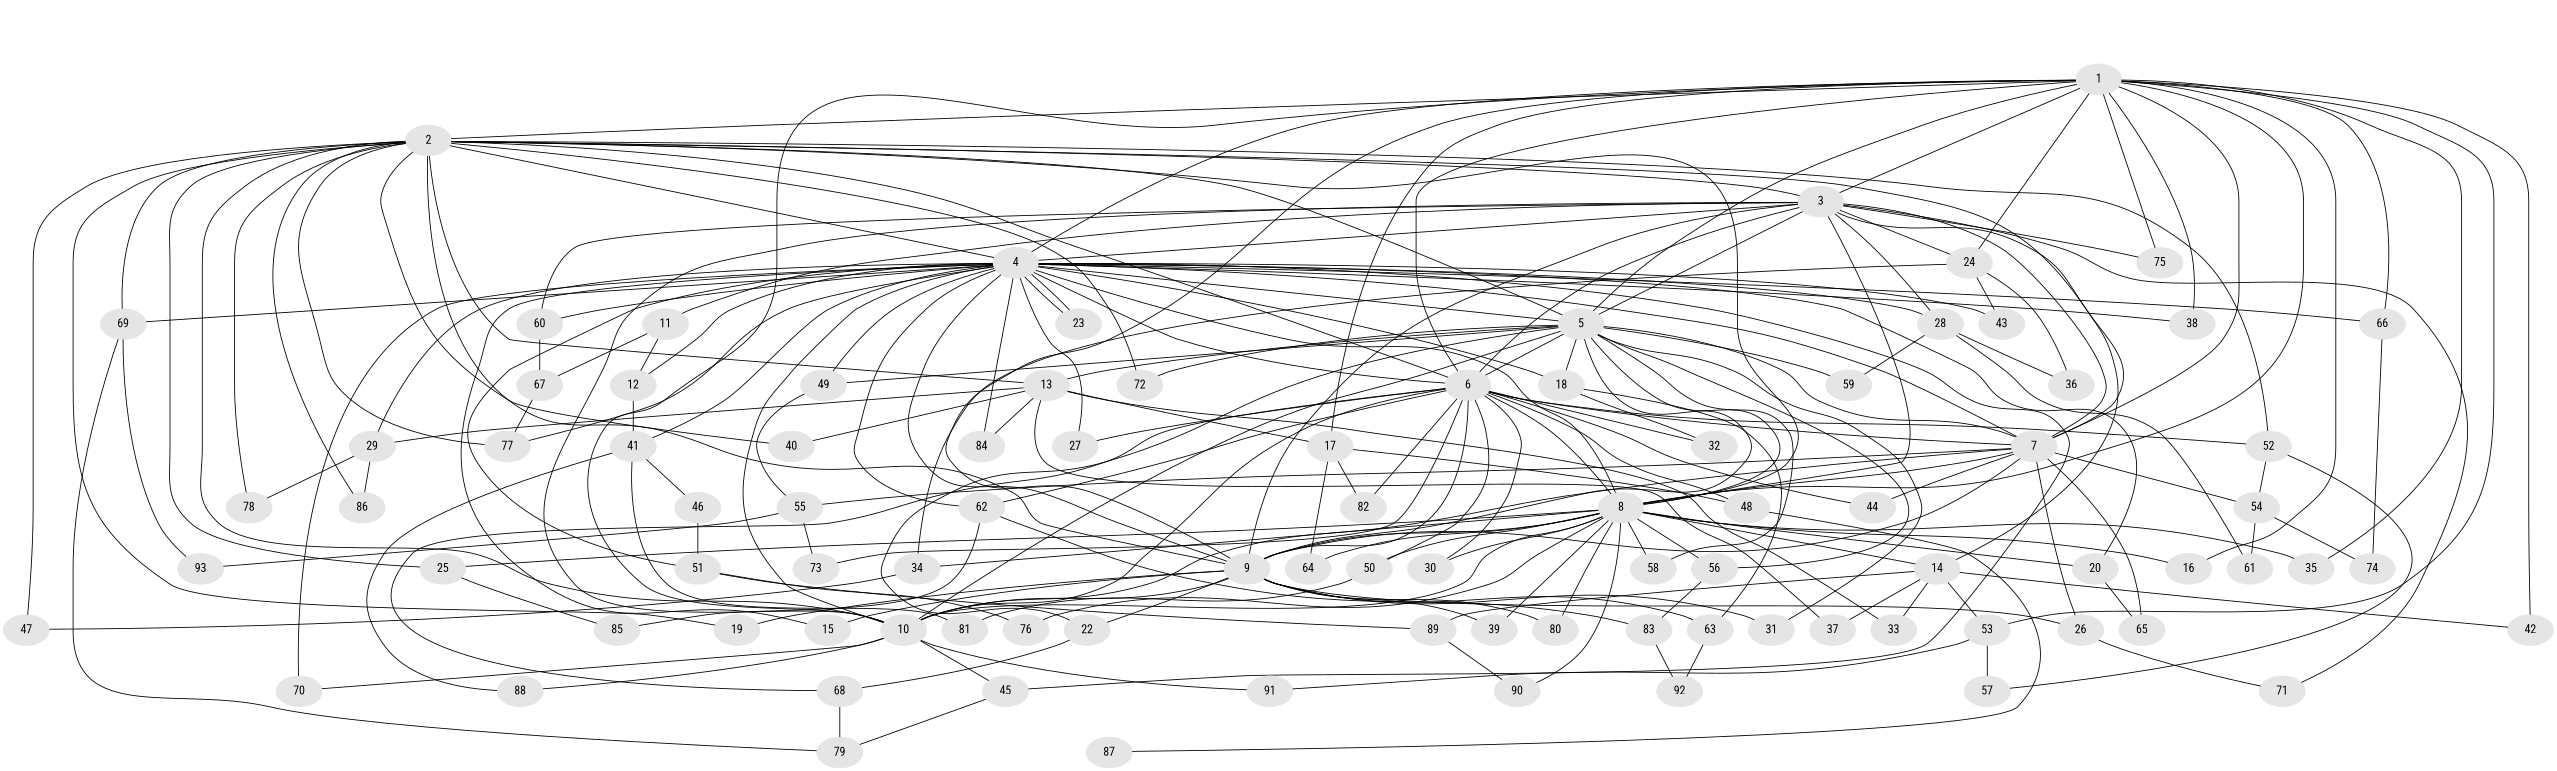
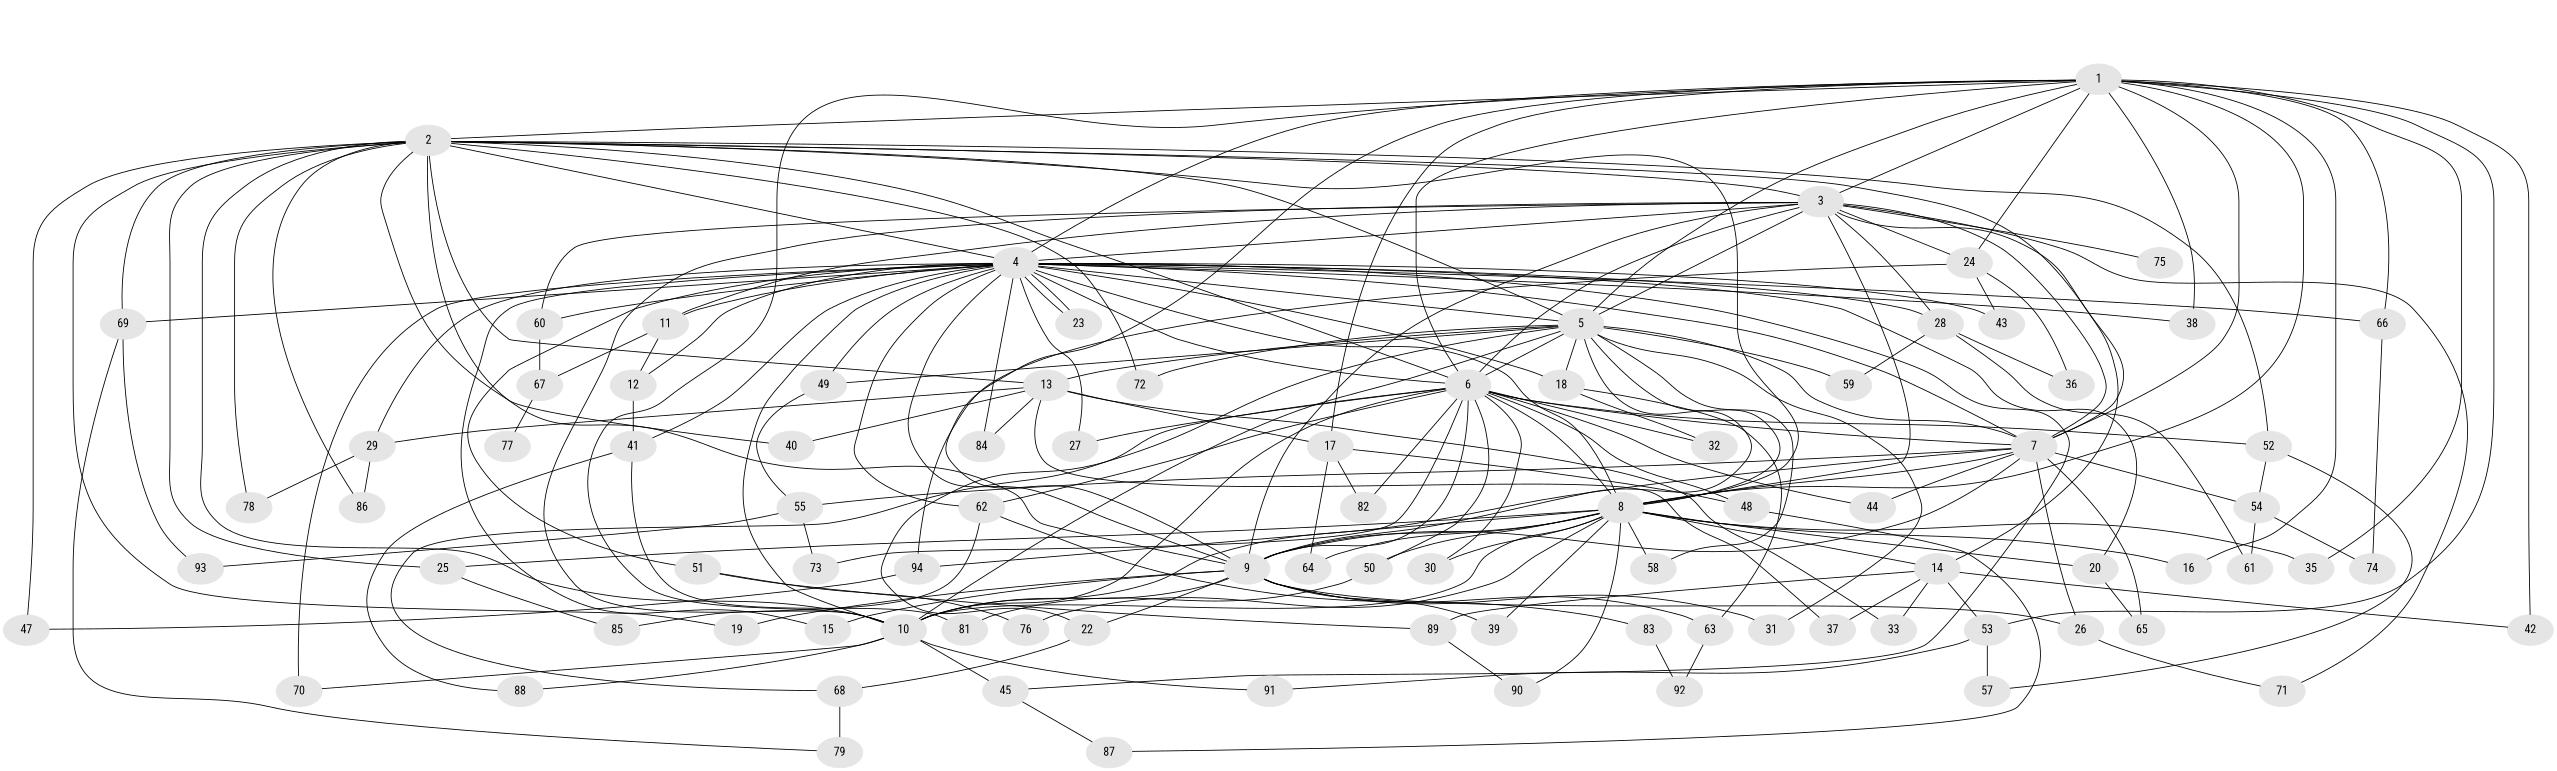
edge "1" -- "75": removed
edge "2" -- "77": removed
edge "4" -- "77": now "4" -- "11"
node "46": removed
node "34": label "34" -> "94"
node "56": removed
node "80": removed
edge "45" -- "79": now "45" -- "87"
